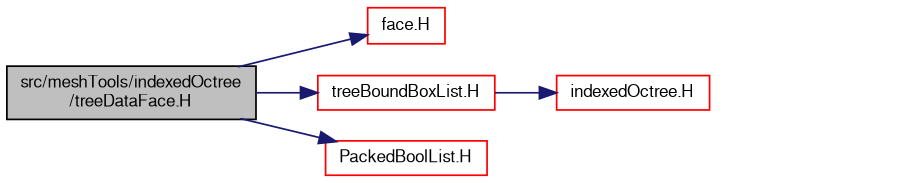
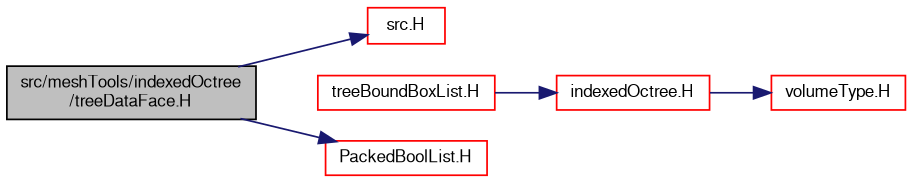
node "face.H": label "face.H" -> "src.H"
edge "src/meshTools/indexedOctree /treeDataFace.H" -> "treeBoundBoxList.H": removed
node "volumeType.H": added
